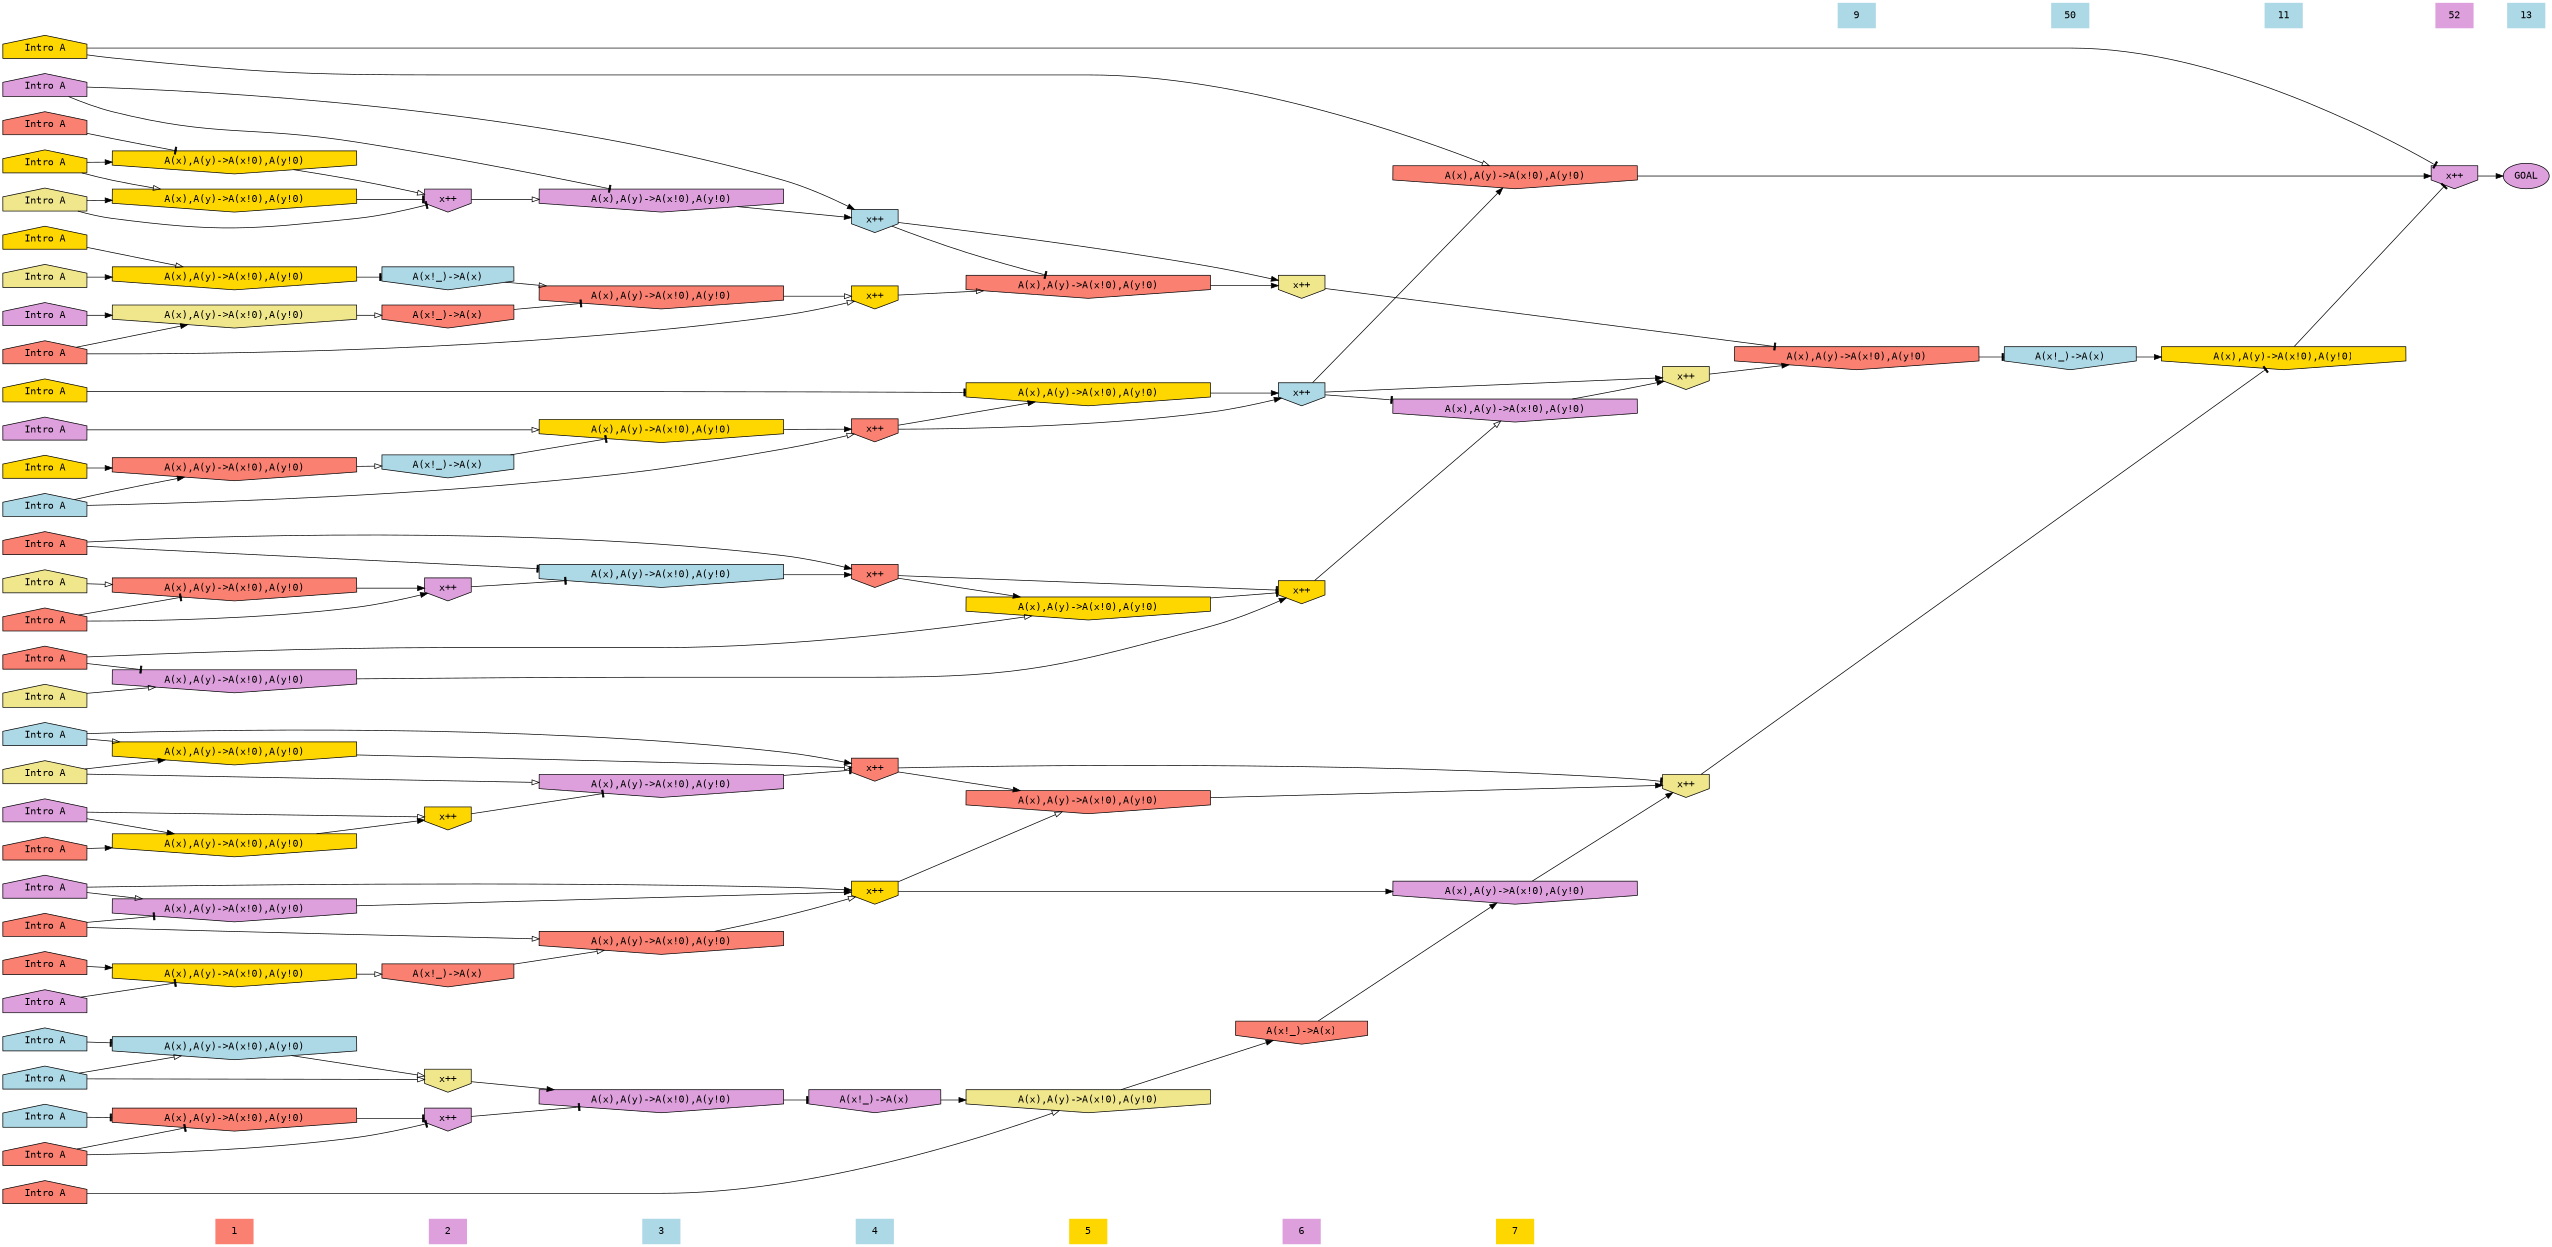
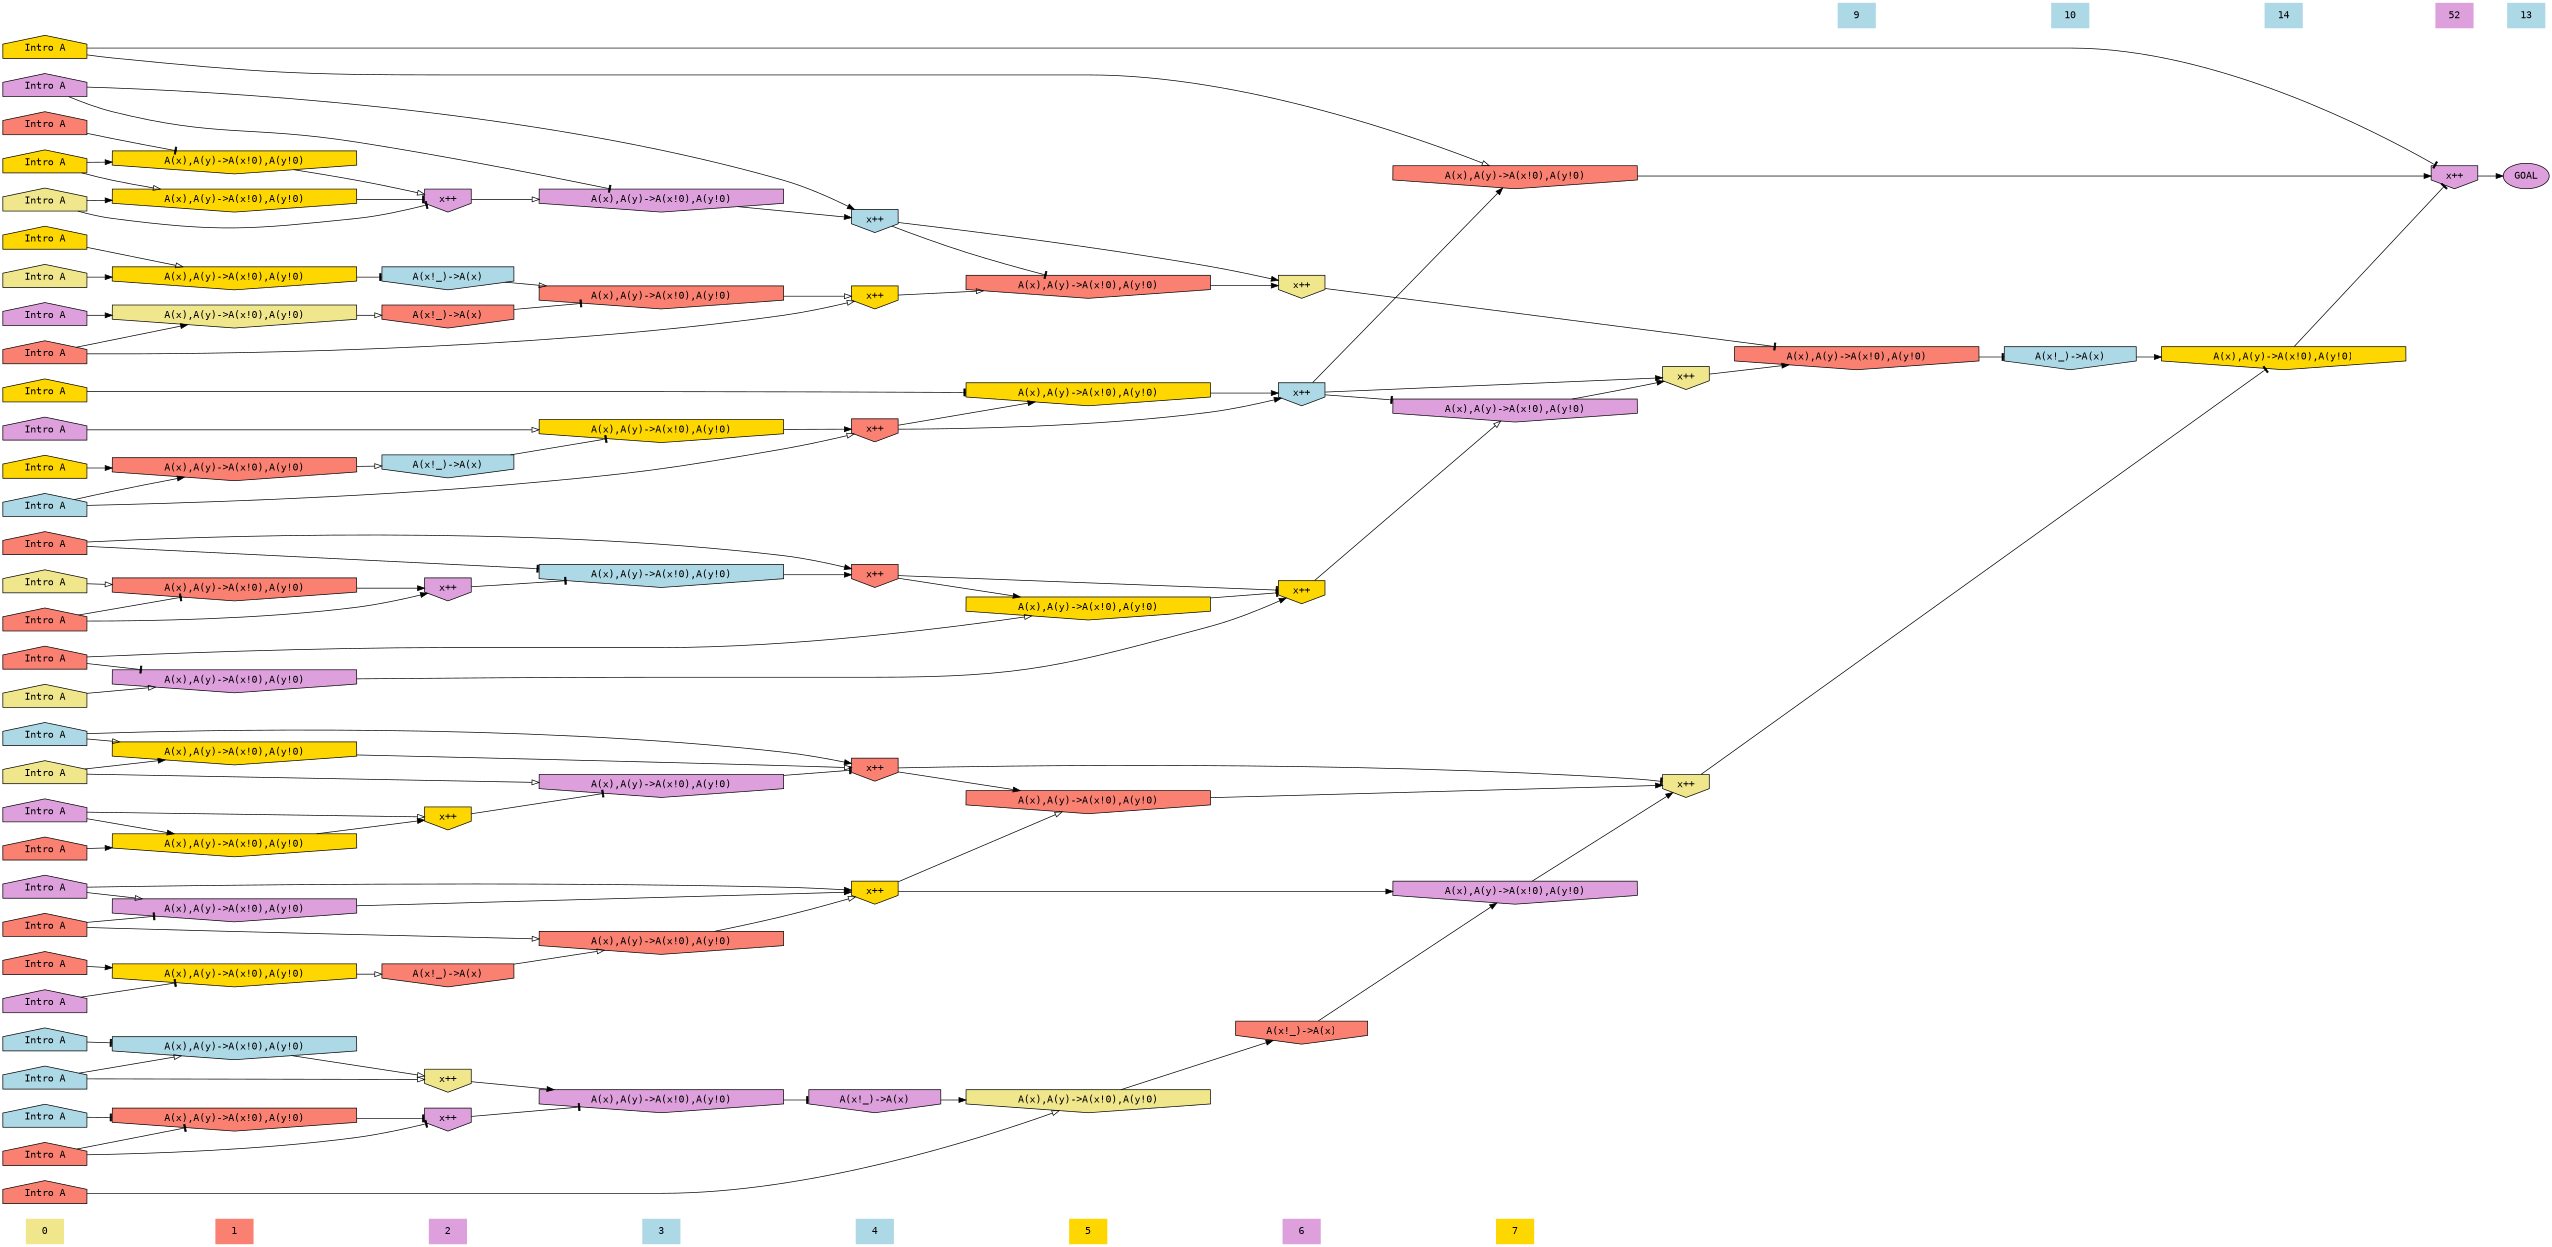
node "50": label "50" -> "10"
node "11": label "11" -> "14"
node "0": added
